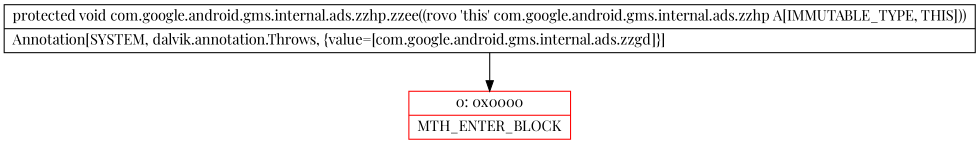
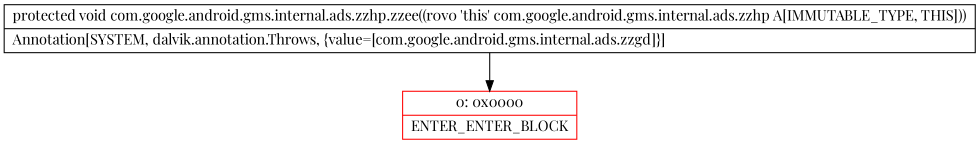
node "0: 0x0000": text "MTH_ENTER_BLOCK" -> "ENTER_ENTER_BLOCK"
